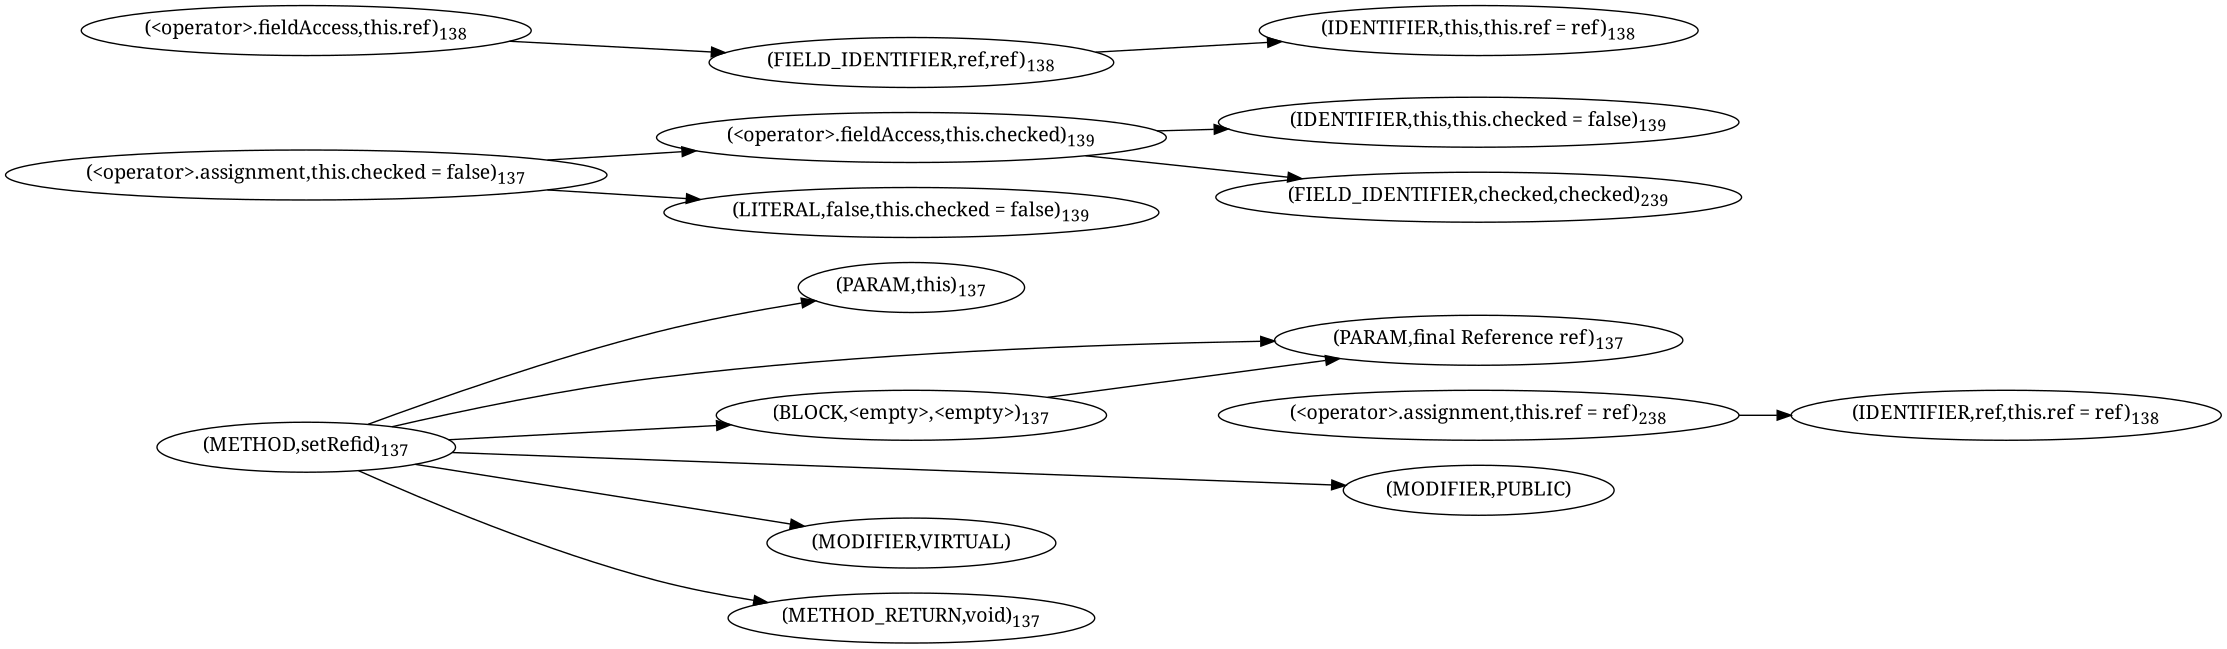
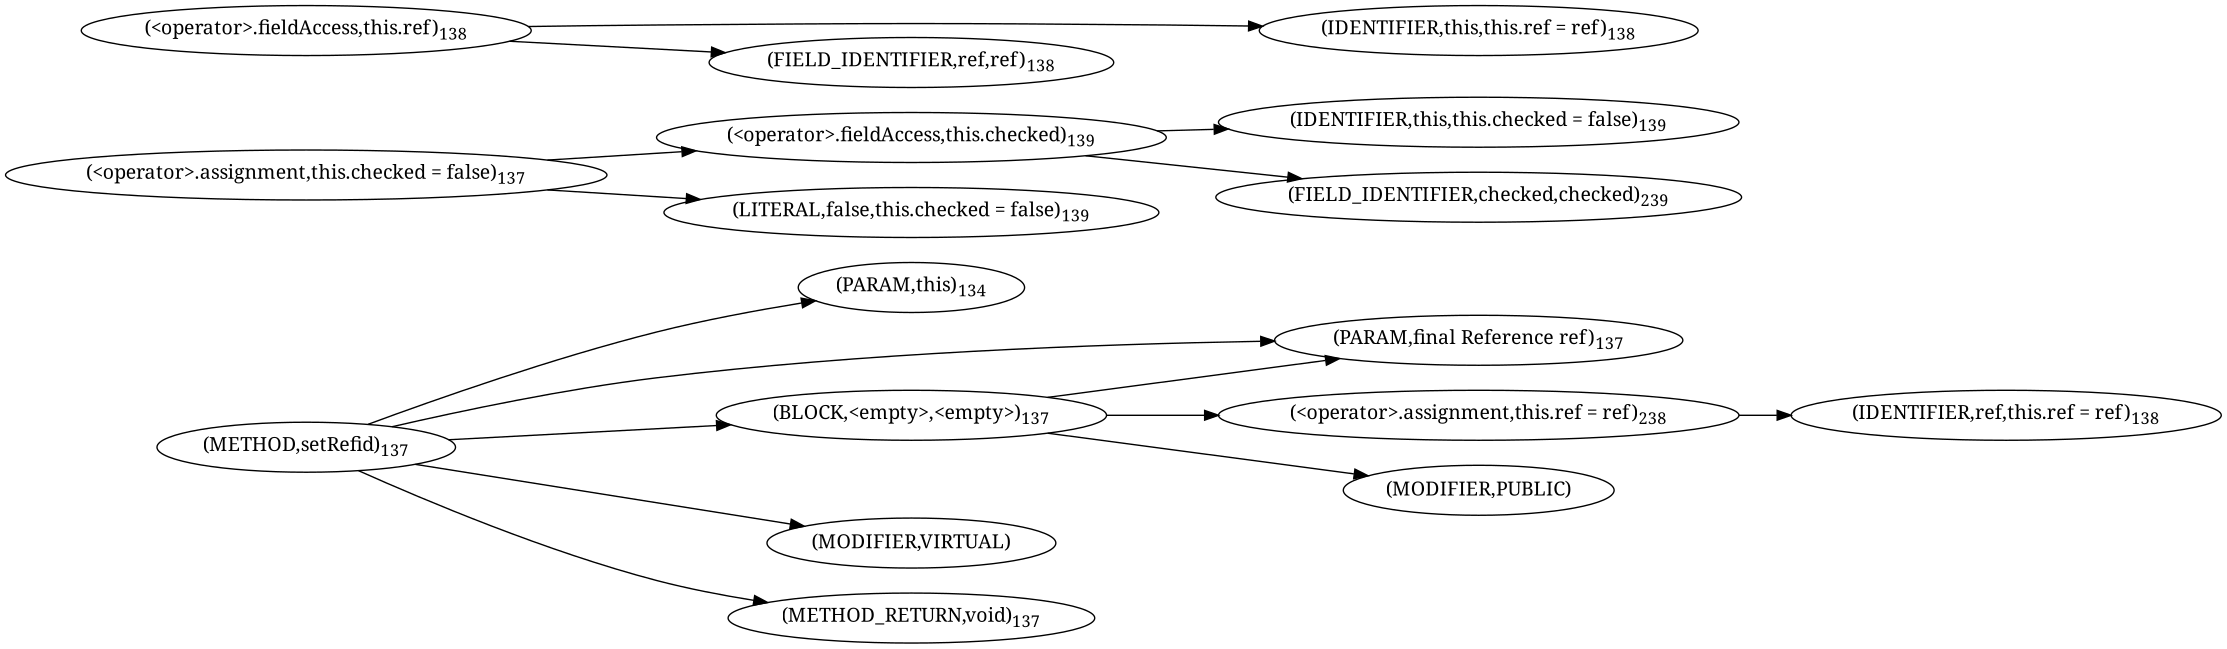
edge "(FIELD_IDENTIFIER,ref,ref)" -> "(IDENTIFIER,this,this.ref = ref)": now "(<operator>.fieldAccess,this.ref)" -> "(IDENTIFIER,this,this.ref = ref)"
node "(PARAM,this)": text "137" -> "134"
edge "(BLOCK,<empty>,<empty>)" -> "(<operator>.assignment,this.ref = ref)": added
edge "(METHOD,setRefid)" -> "(MODIFIER,PUBLIC)": now "(BLOCK,<empty>,<empty>)" -> "(MODIFIER,PUBLIC)"
